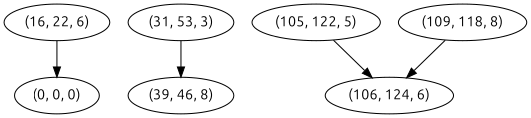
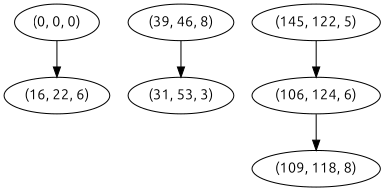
node "(105, 122, 5)": label "(105, 122, 5)" -> "(145, 122, 5)"
edge "(16, 22, 6)" -> "(0, 0, 0)": reversed
edge "(31, 53, 3)" -> "(39, 46, 8)": reversed
edge "(109, 118, 8)" -> "(106, 124, 6)": reversed
